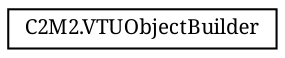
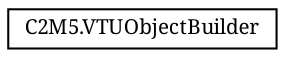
node "C2M2.VTUObjectBuilder": label "C2M2.VTUObjectBuilder" -> "C2M5.VTUObjectBuilder"
